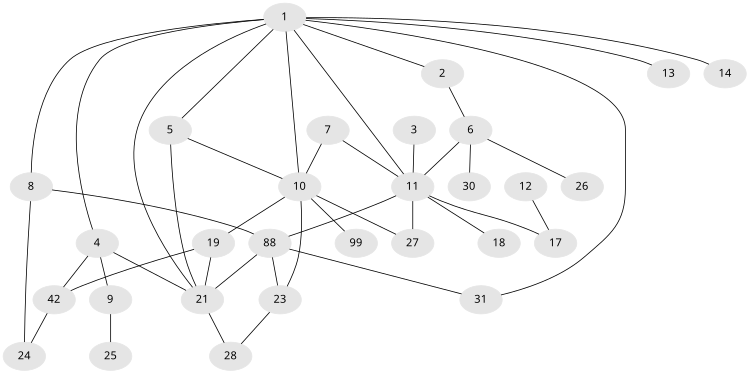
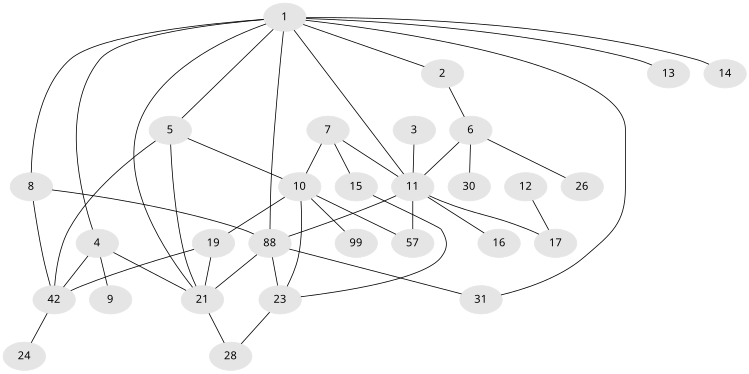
edge "1" -- "10": now "1" -- "88"
node "15": added
edge "5" -- "42": added
node "27": label "27" -> "57"
node "18": label "18" -> "16"
edge "8" -- "24": now "8" -- "42"
node "25": removed
